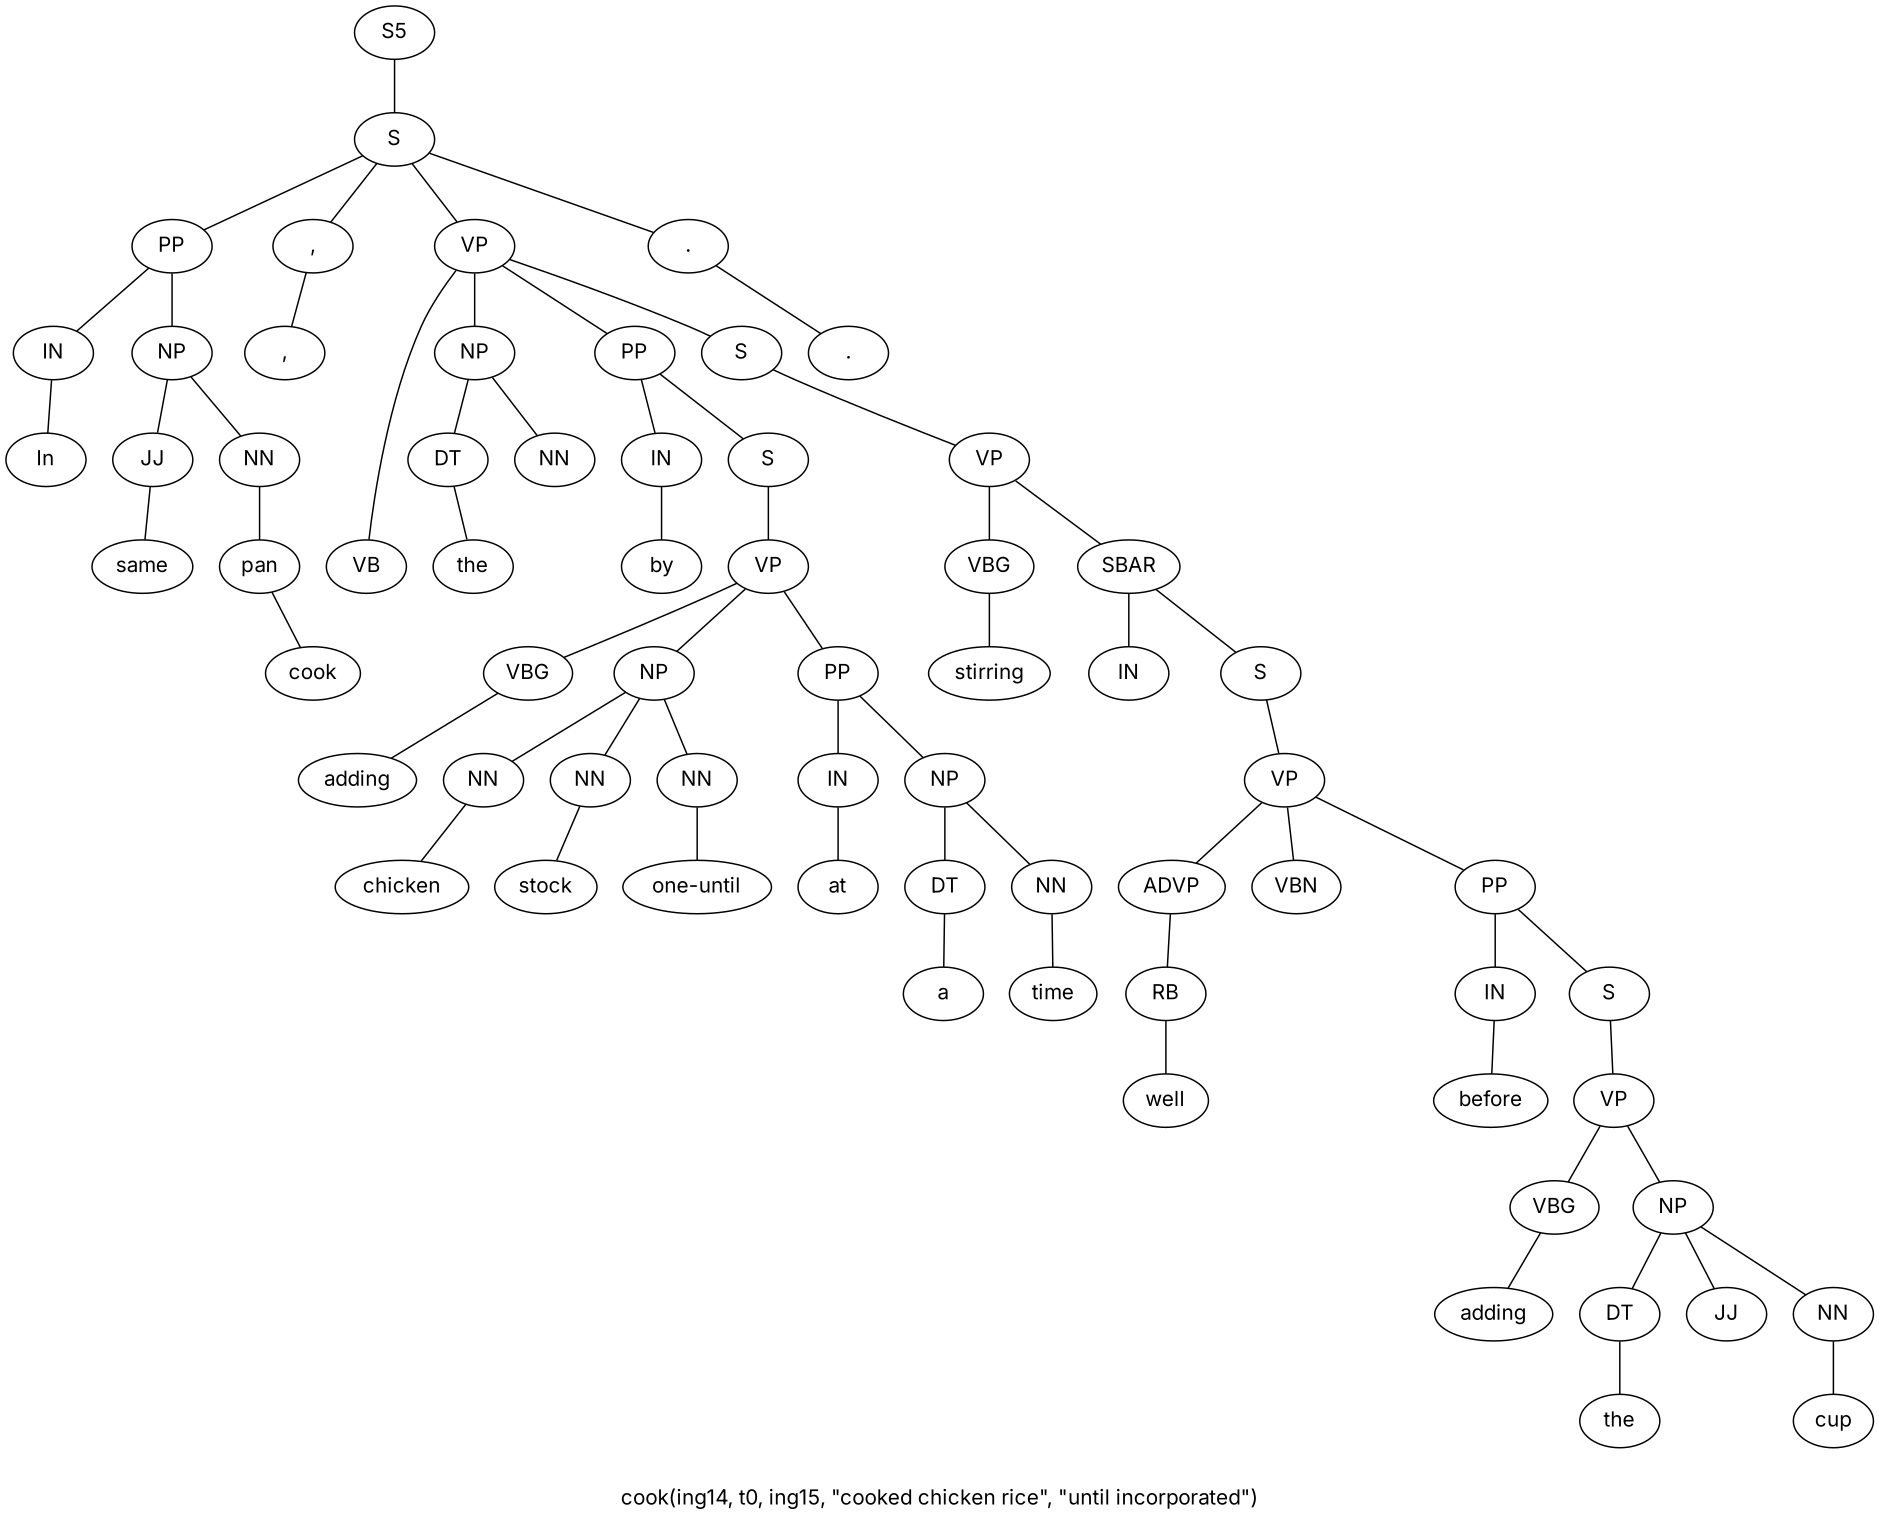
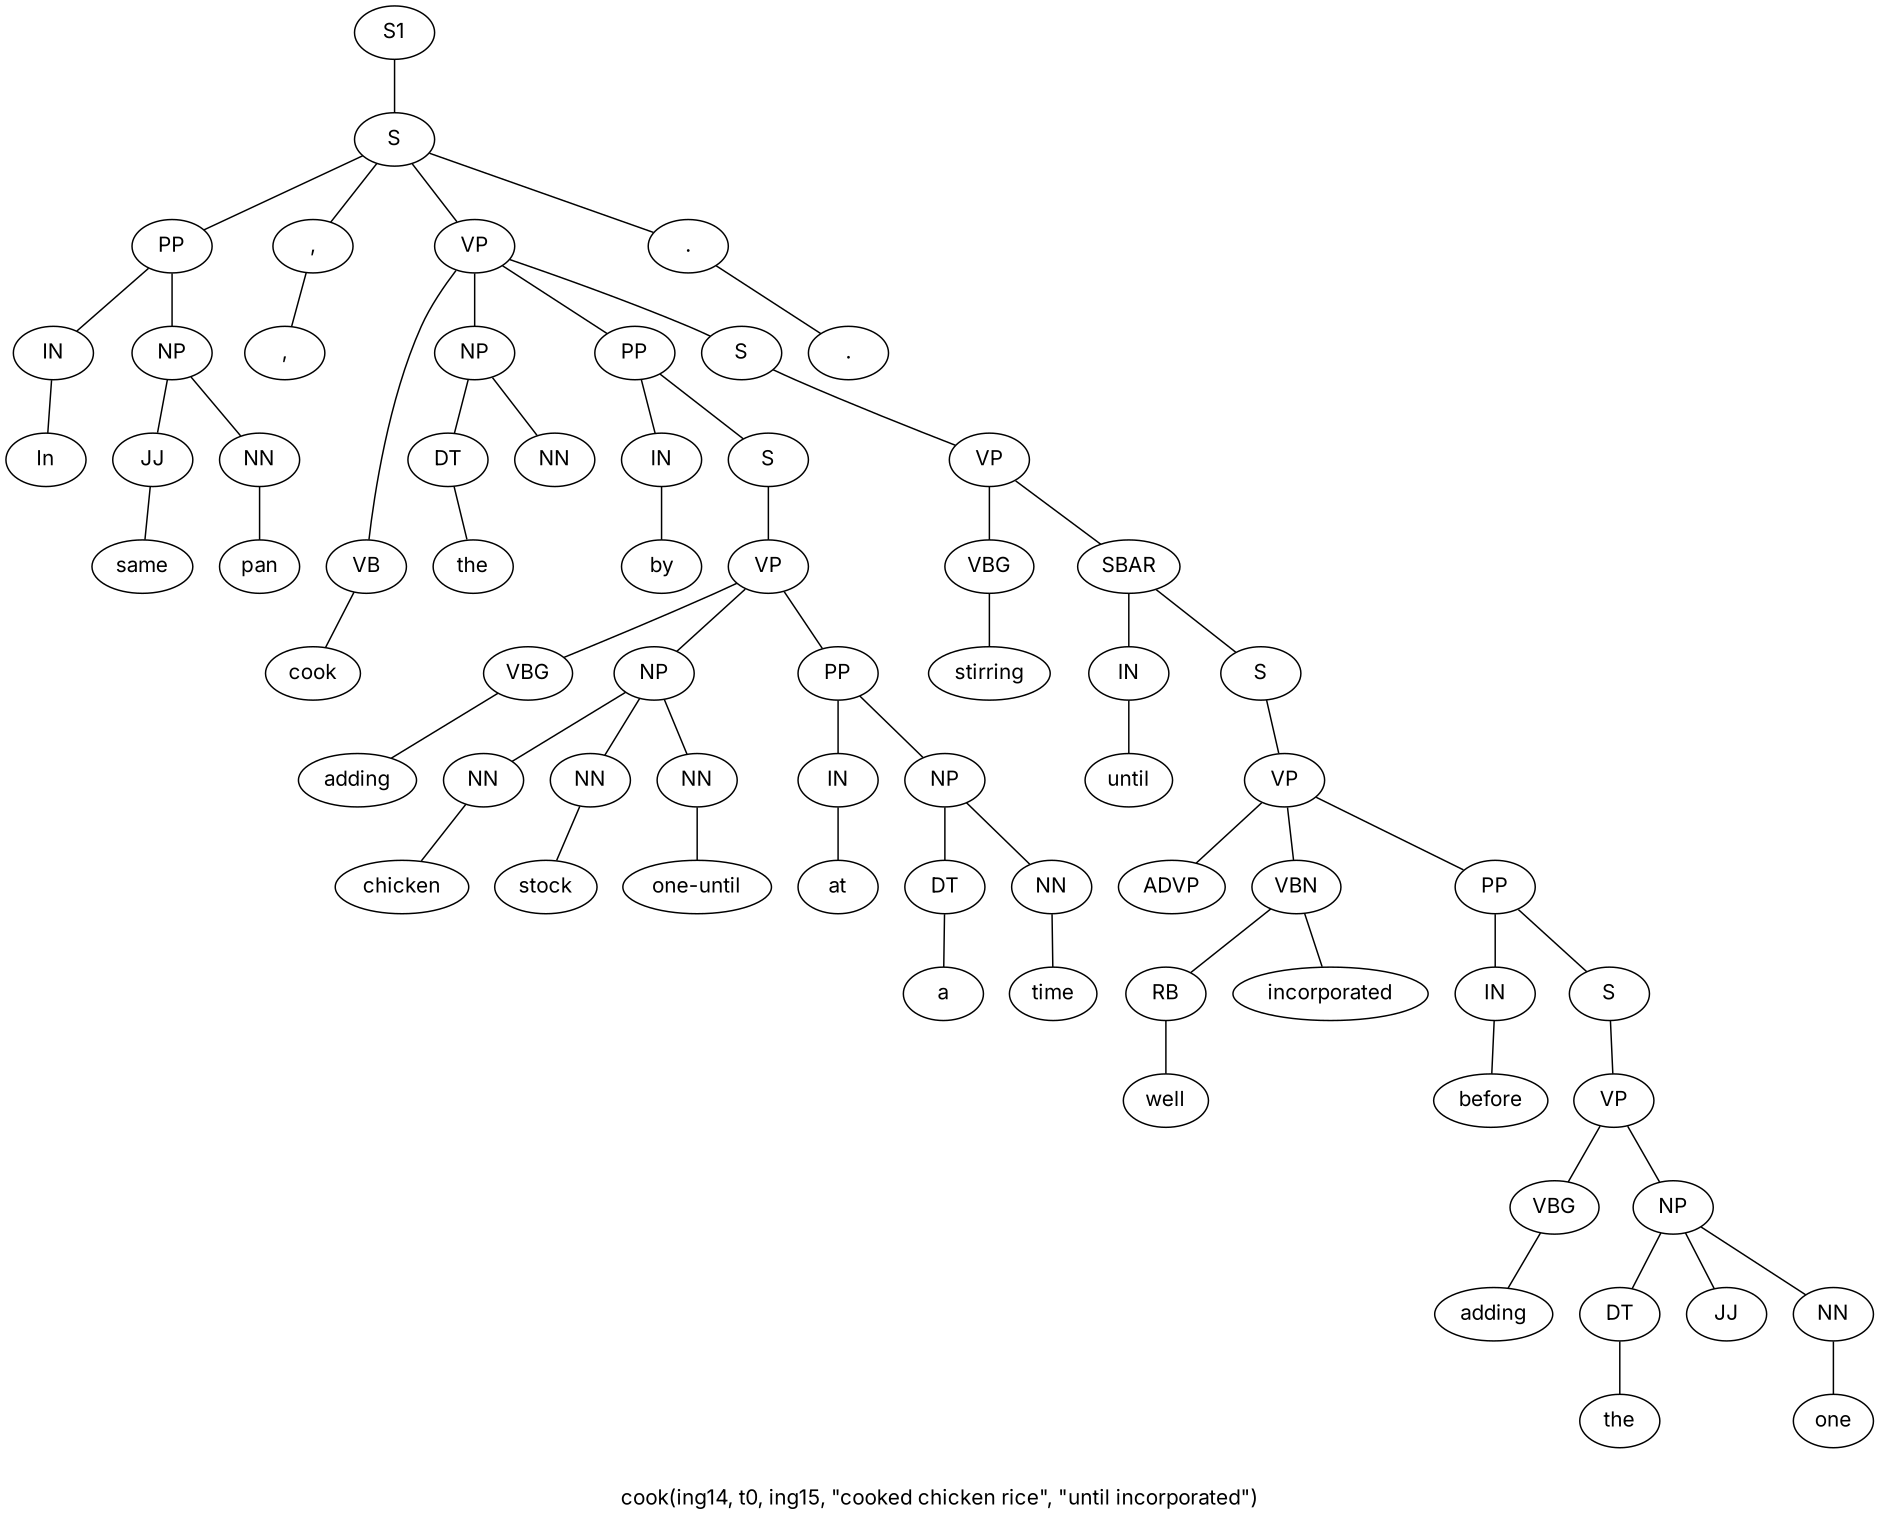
node "S5": label "S5" -> "S1"
edge "pan" -- "cook": now "VB" -- "cook"
node "until": added
edge "ADVP" -- "RB": now "VBN" -- "RB"
node "incorporated": added
node "cup": label "cup" -> "one"
